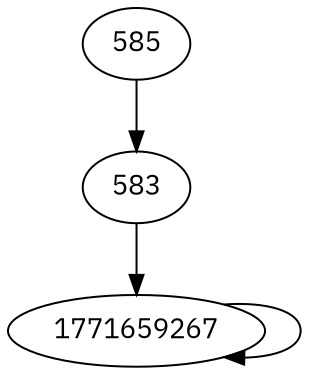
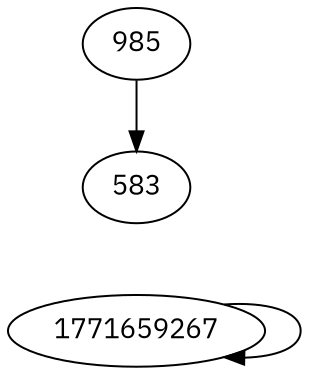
node "585": label "585" -> "985"
edge "583" -> "1771659267": removed
